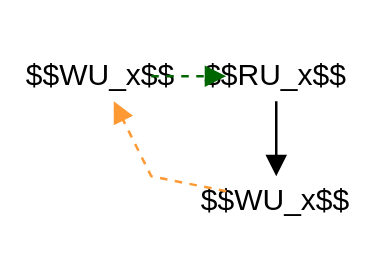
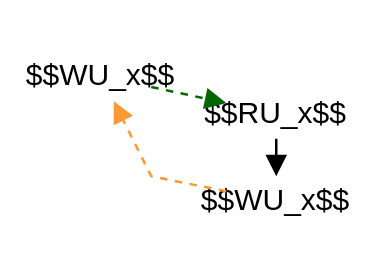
node "$$RU_x$$": moved (276, 76) -> (276, 114)
